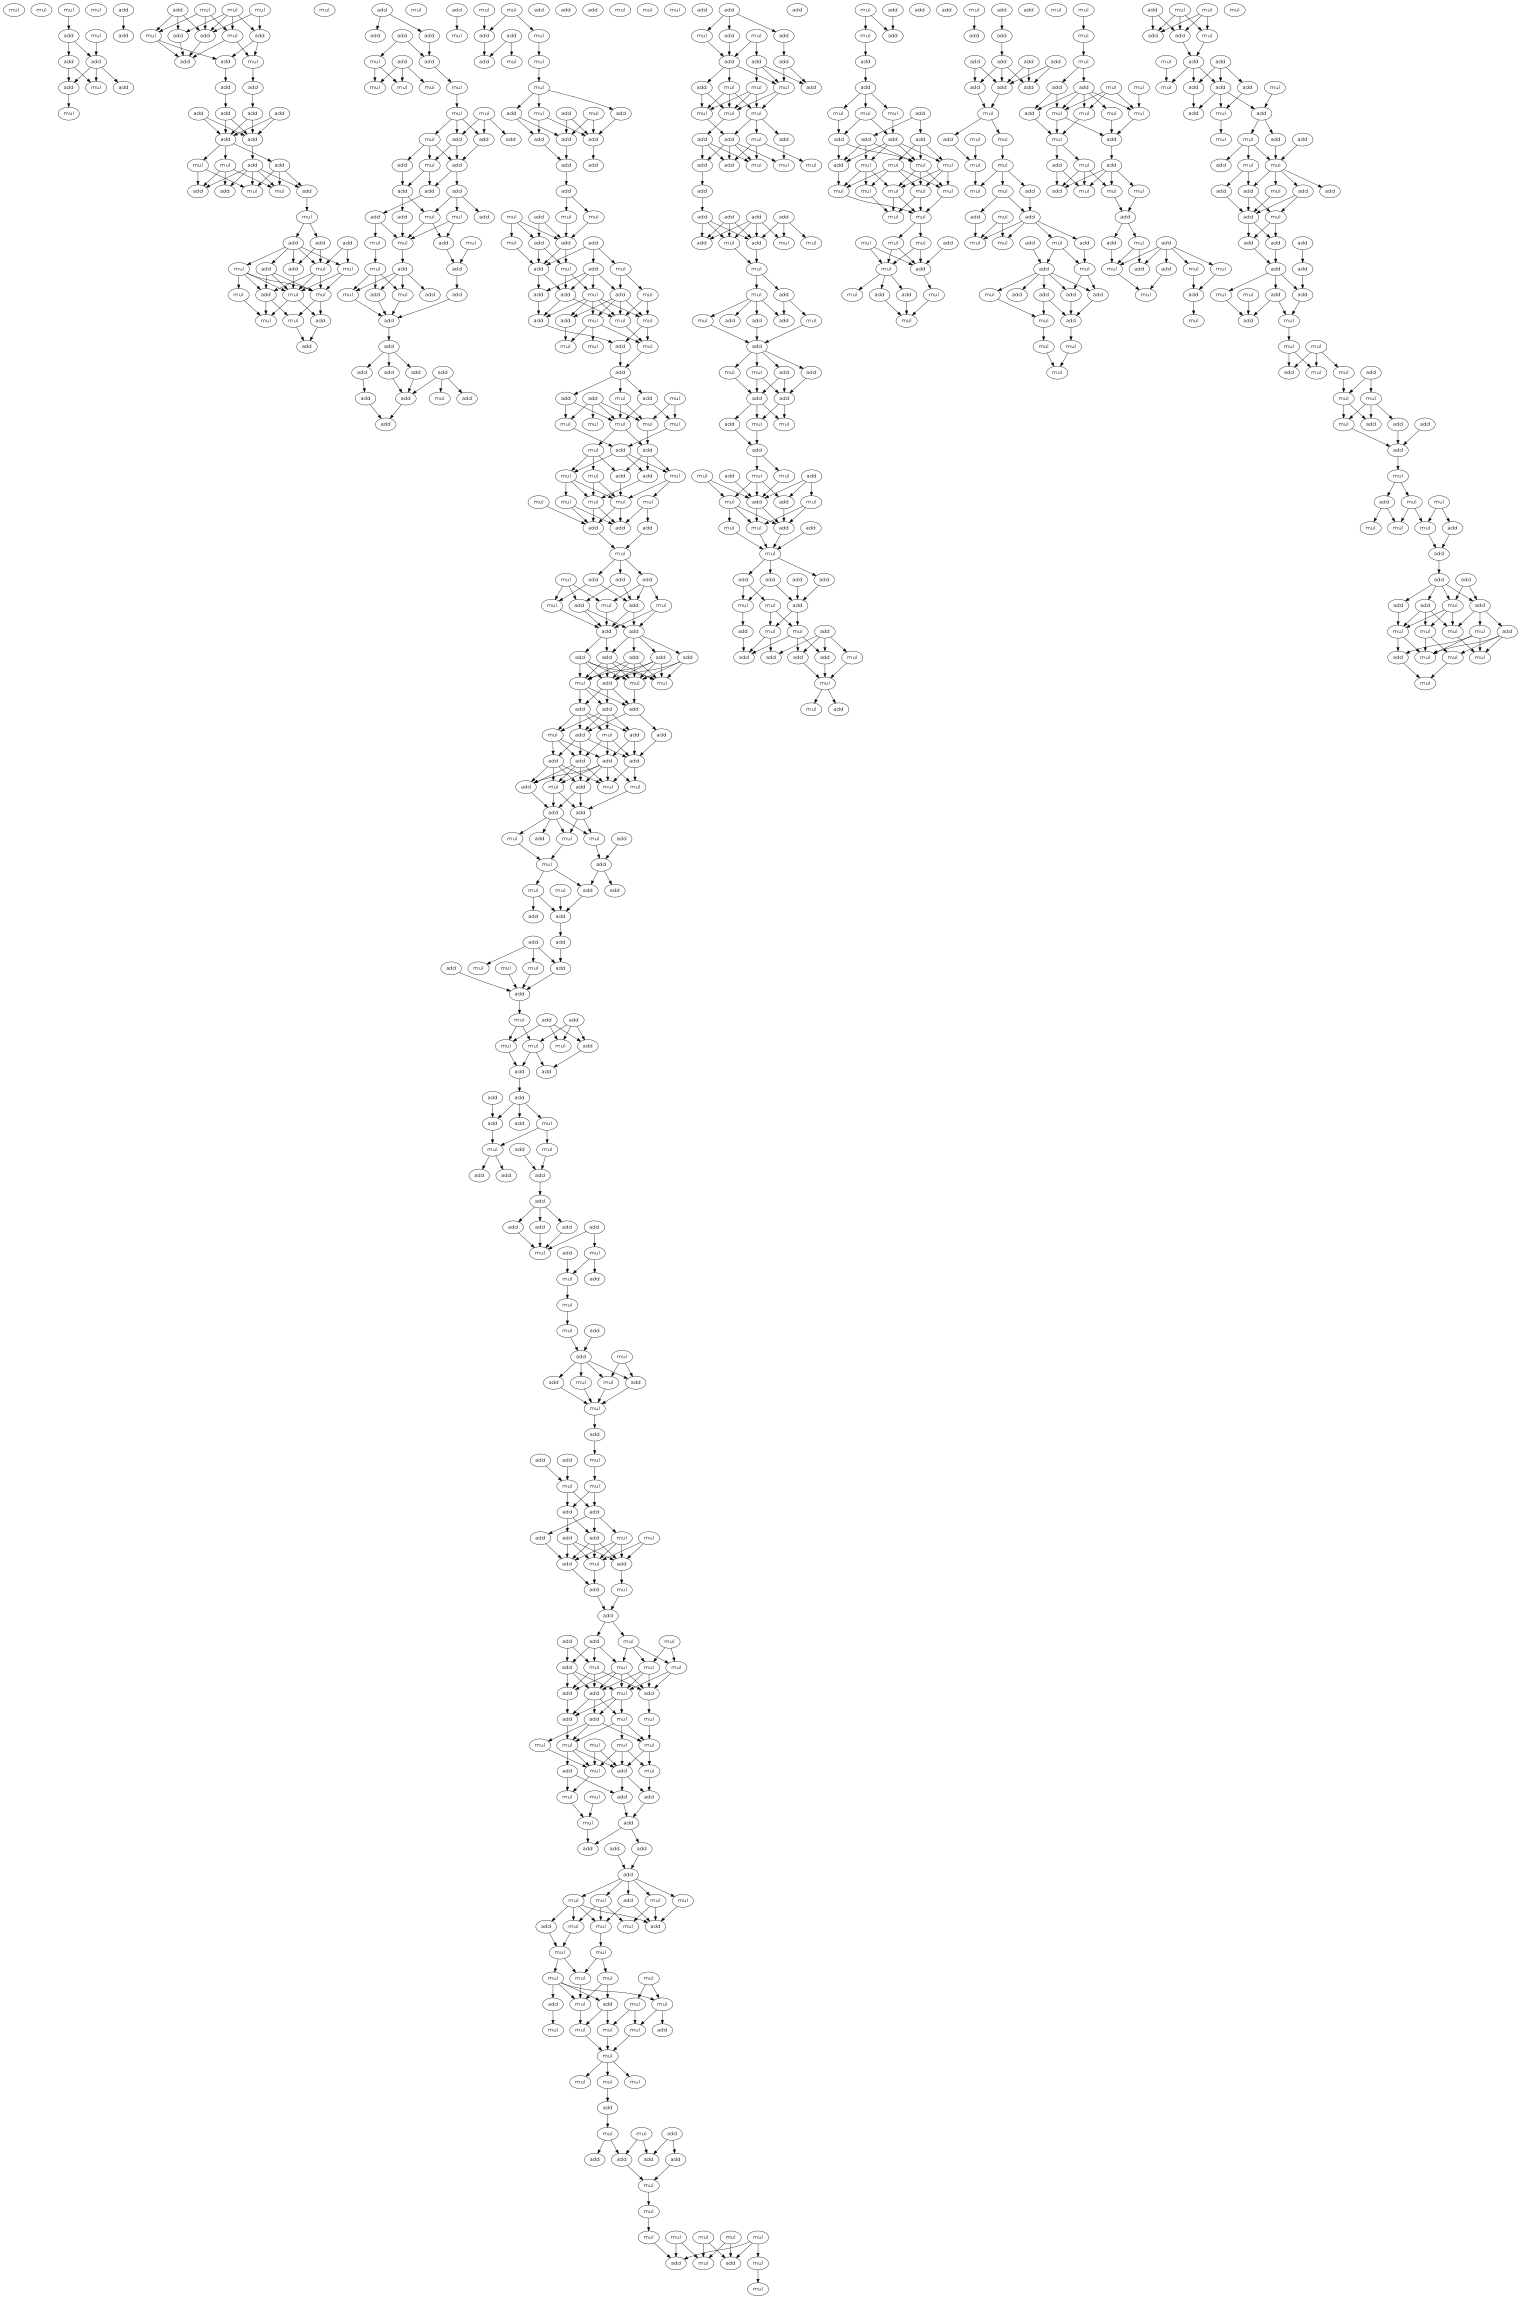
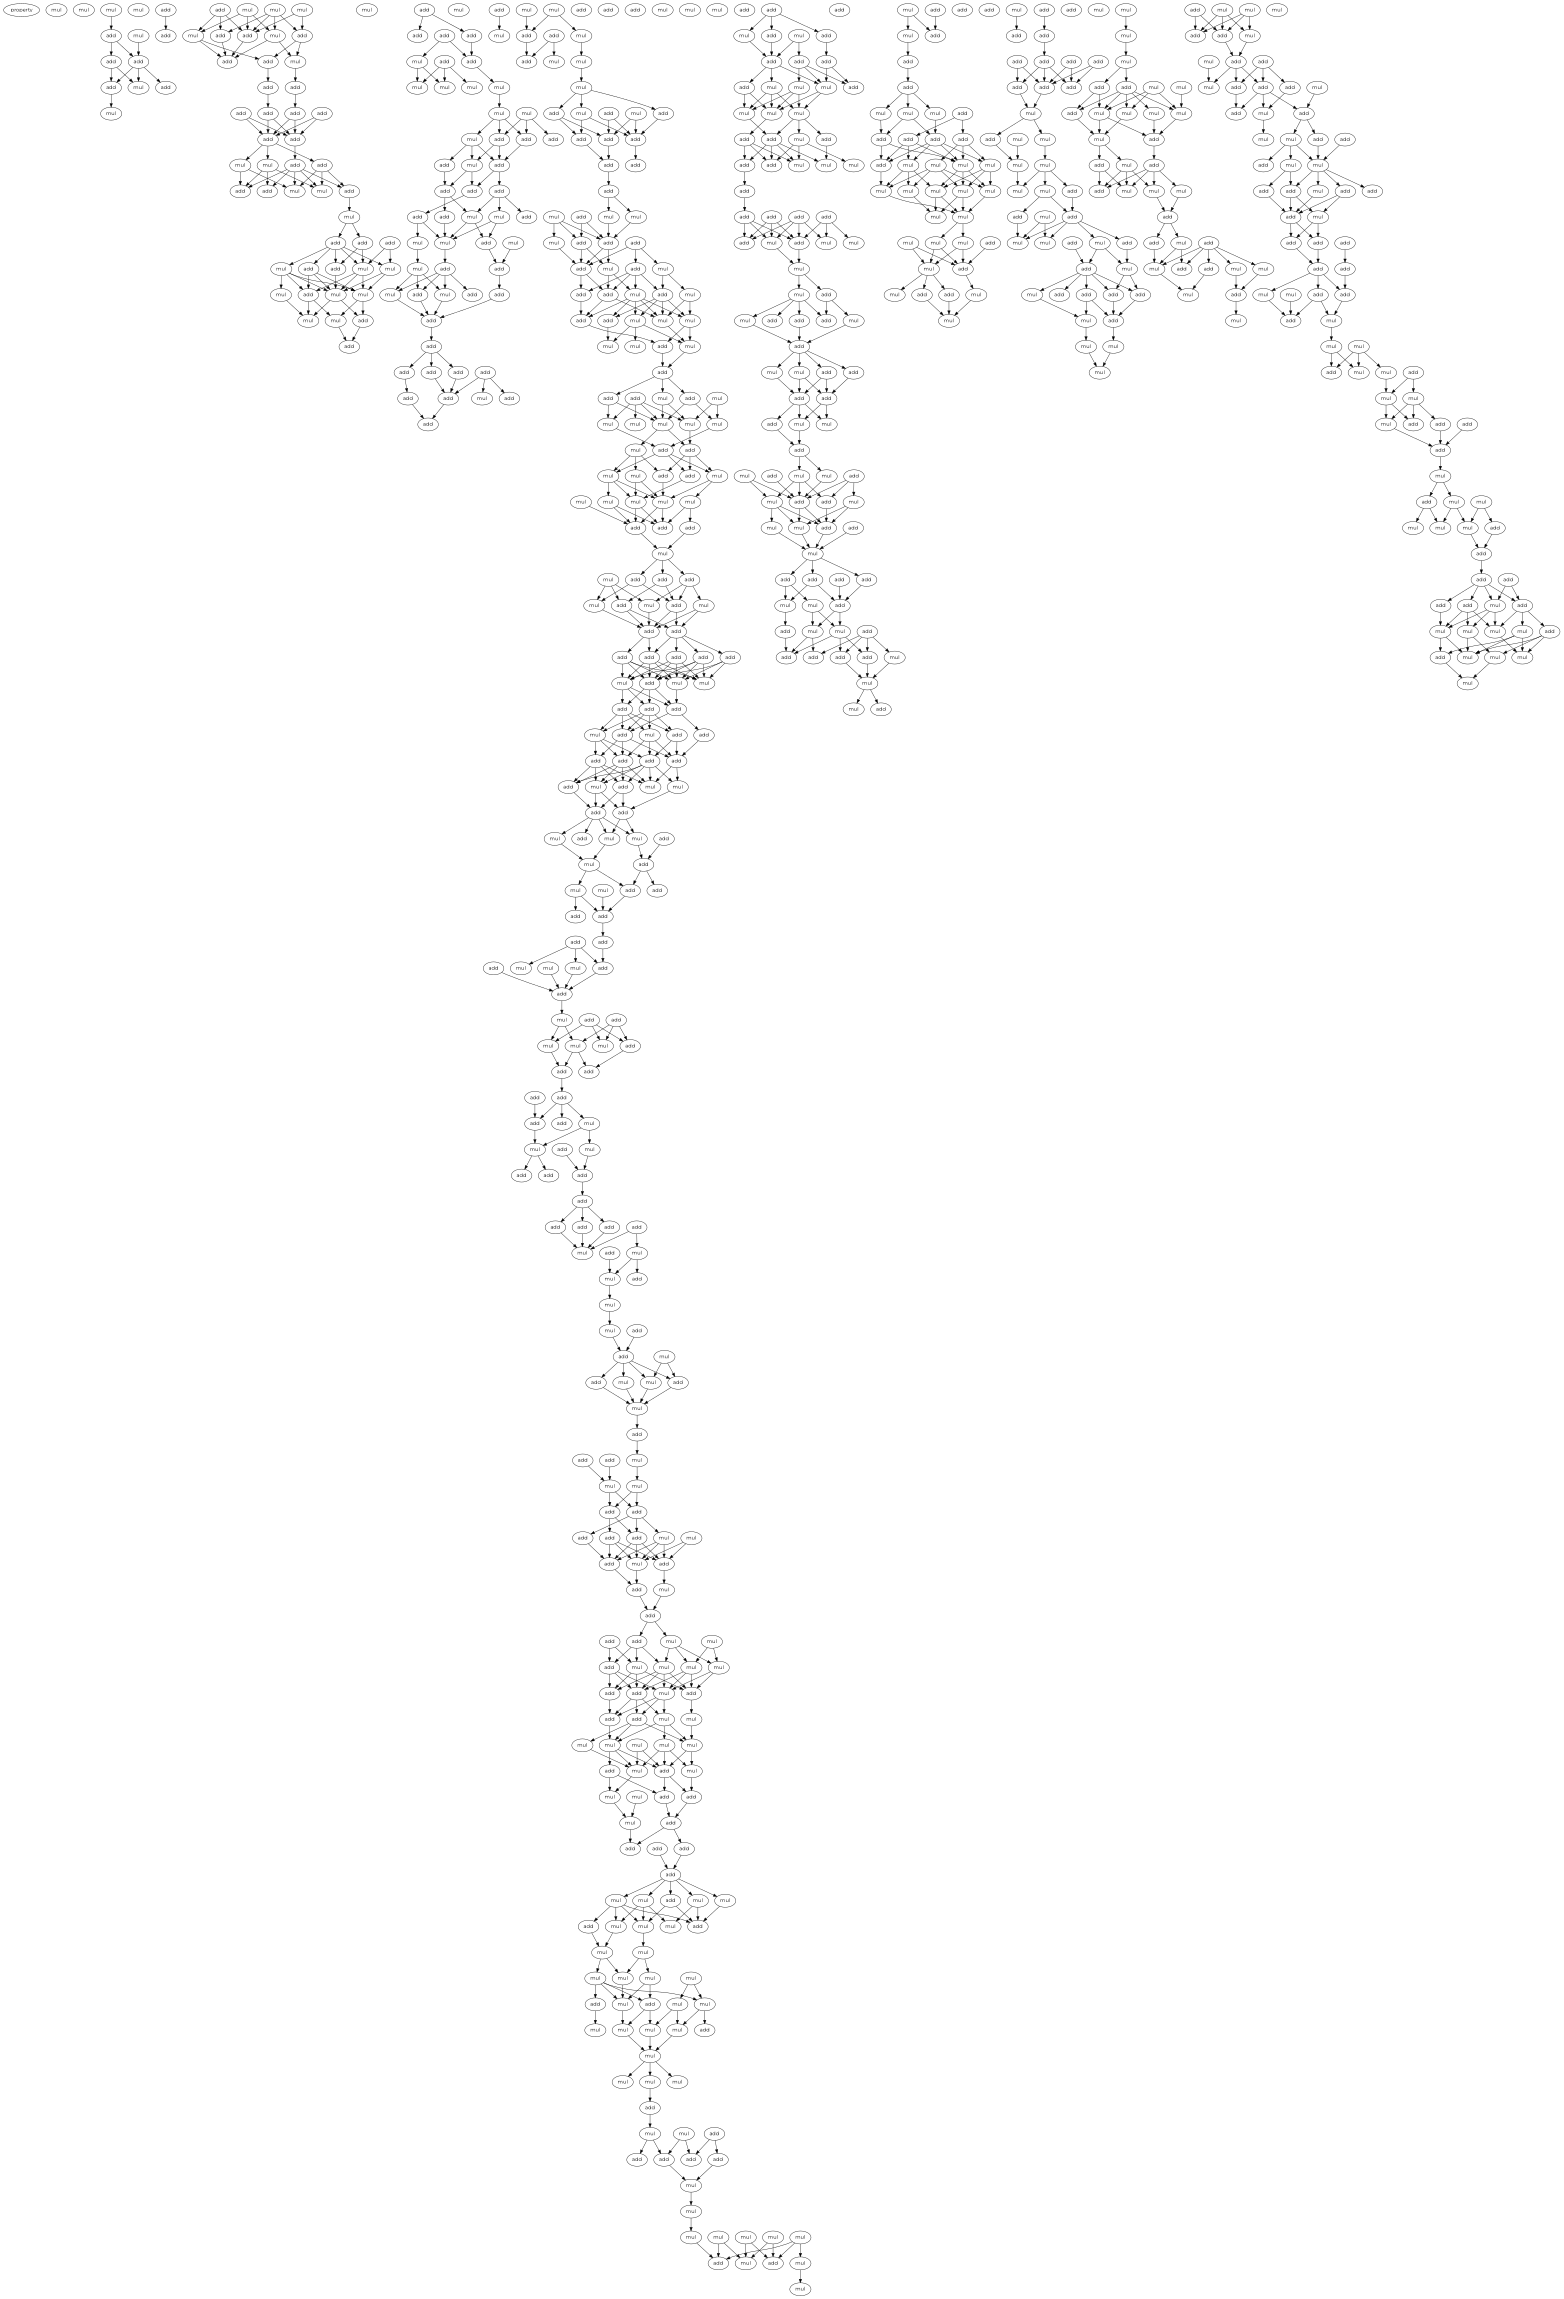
node "property": added
